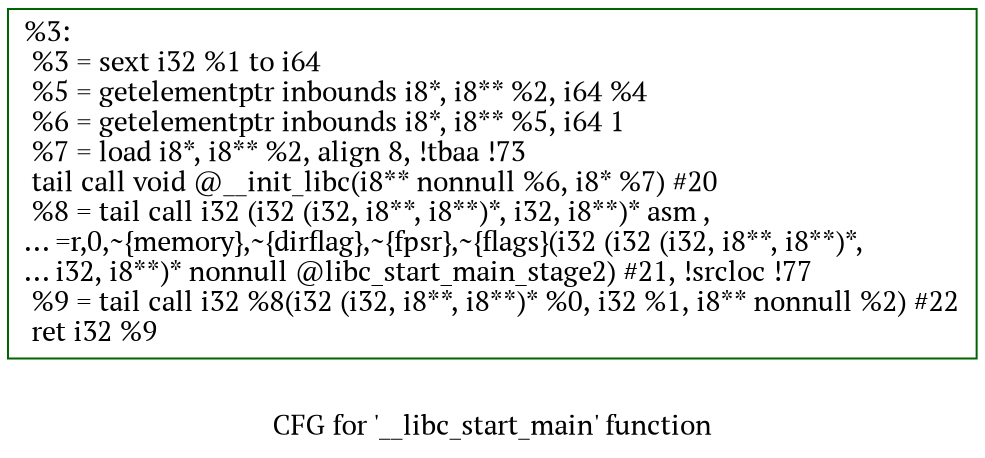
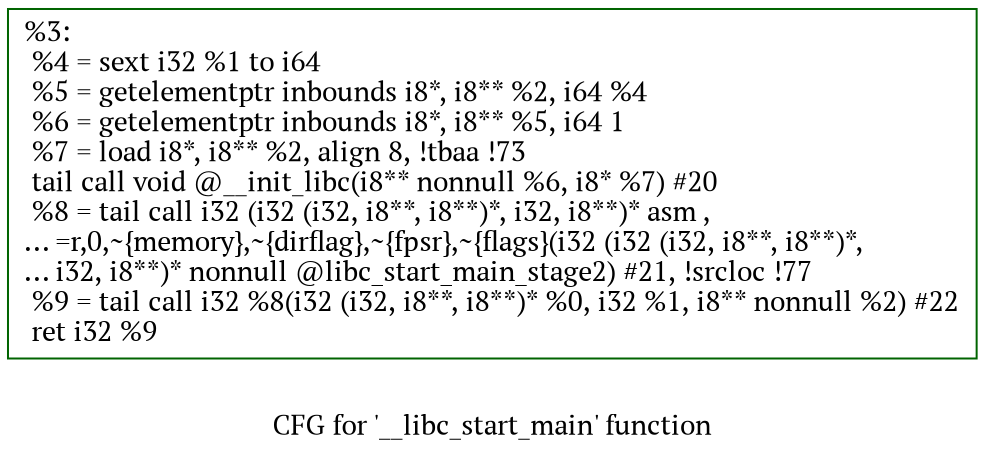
node "%3:": text "%3 = sext i32 %1 to i64" -> "%4 = sext i32 %1 to i64"
